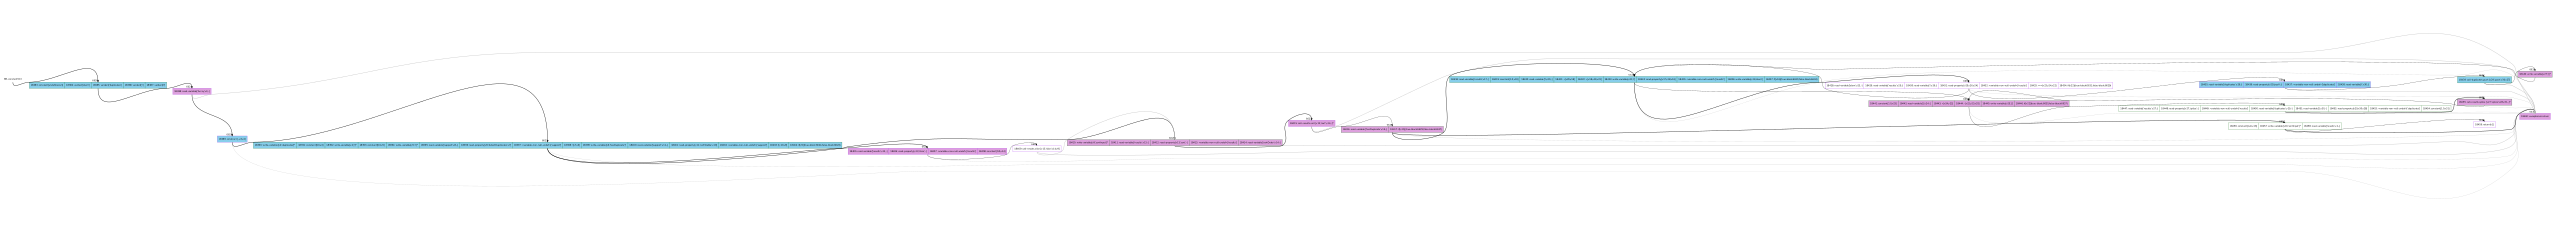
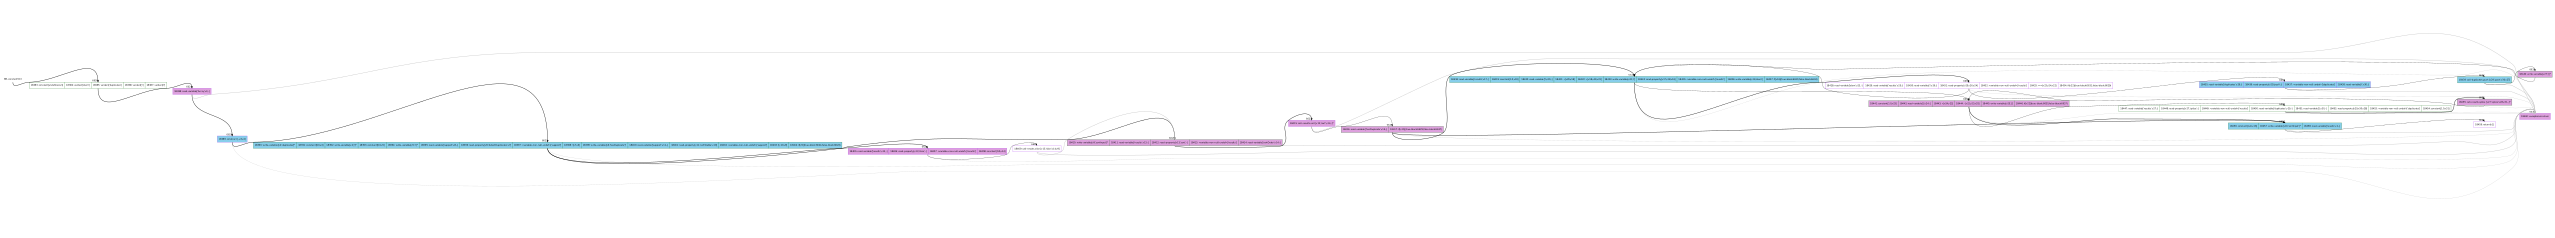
node "18383: constant[undefined,v1]": fillcolor skyblue -> white
edge "18441: constant[1.0,v23]" -> "18456: constant[null,v16]": added
node "18456: constant[null,v16]": fillcolor white -> skyblue
edge "18456: constant[null,v16]" -> "18460: exceptional-return": color black -> gray
